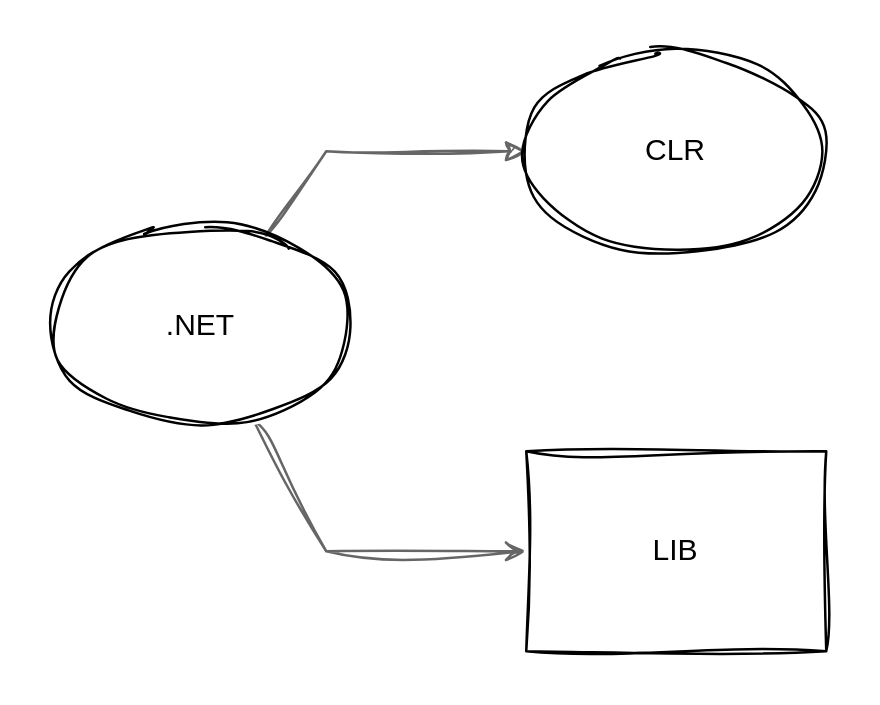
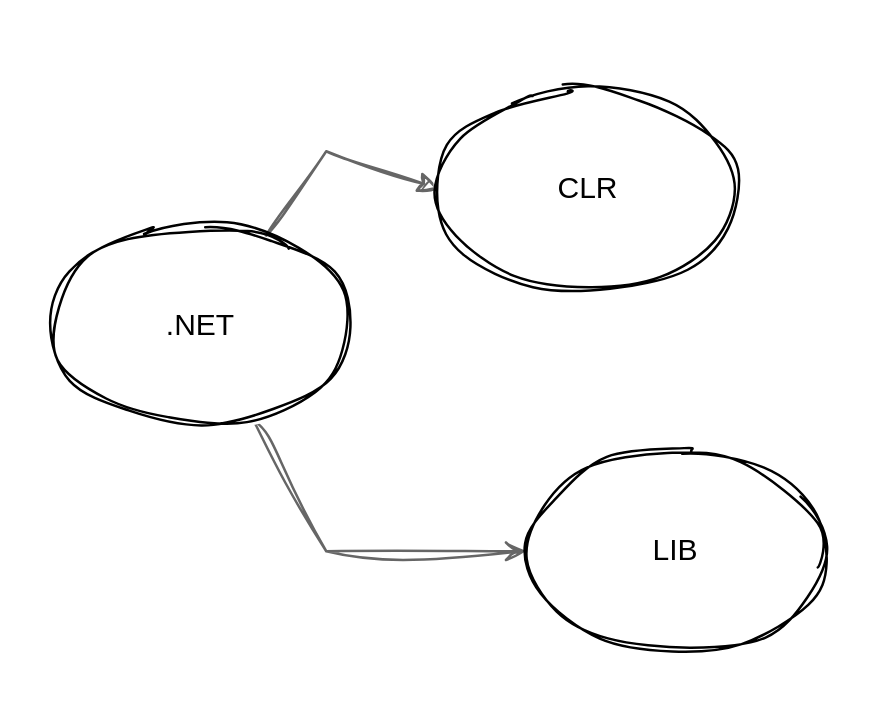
node "CLR": moved (676, 151) -> (589, 189)
node "LIB": shape rectangle -> ellipse
